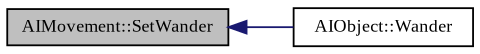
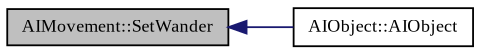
node "AIObject::Wander": label "AIObject::Wander" -> "AIObject::AIObject"
